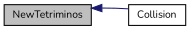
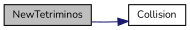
edge "Collision" -> "NewTetriminos": reversed
